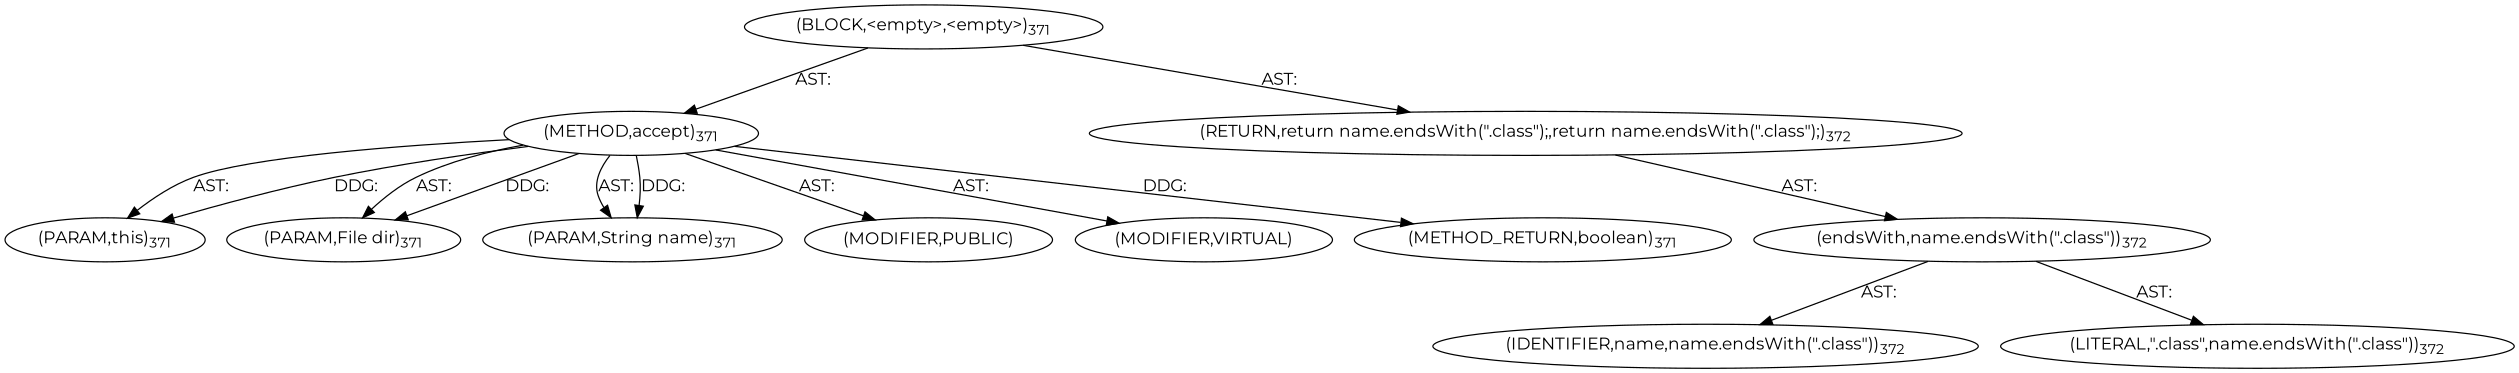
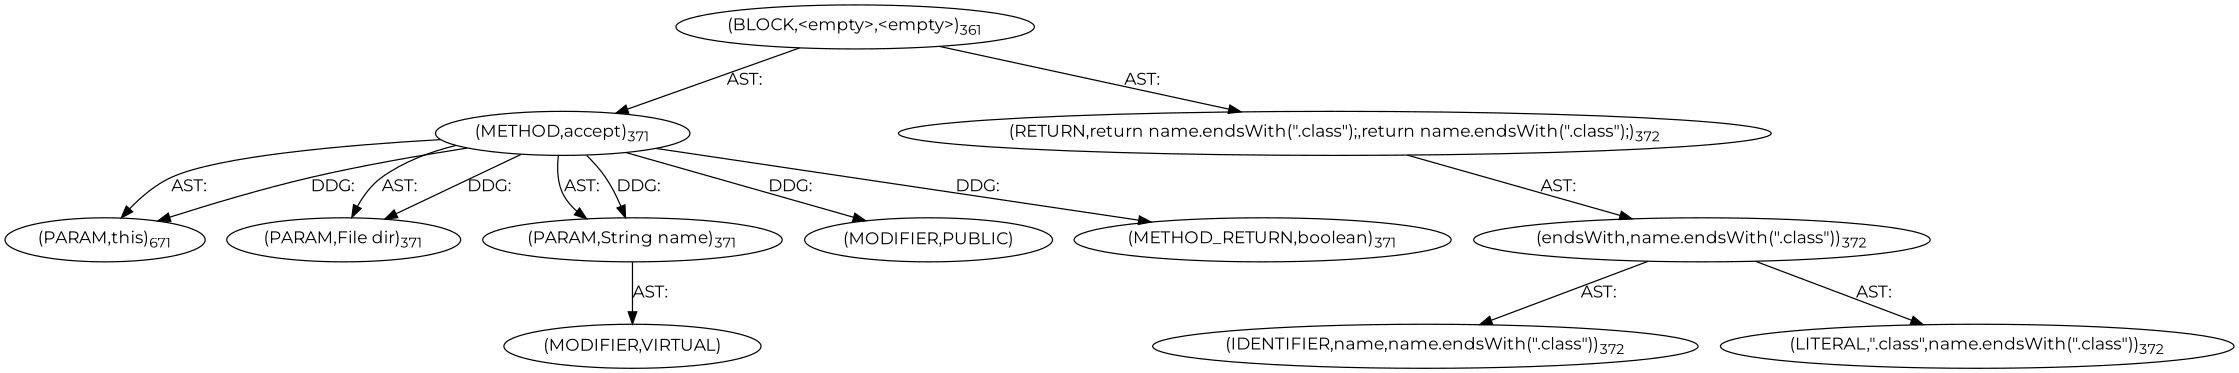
node "(BLOCK,<empty>,<empty>)": text "371" -> "361"
edge "(METHOD,accept)" -> "(MODIFIER,VIRTUAL)": now "(PARAM,String name)" -> "(MODIFIER,VIRTUAL)"
edge "(METHOD,accept)" -> "(MODIFIER,PUBLIC)": label "AST: " -> "DDG: "
node "(PARAM,this)": text "371" -> "671"
